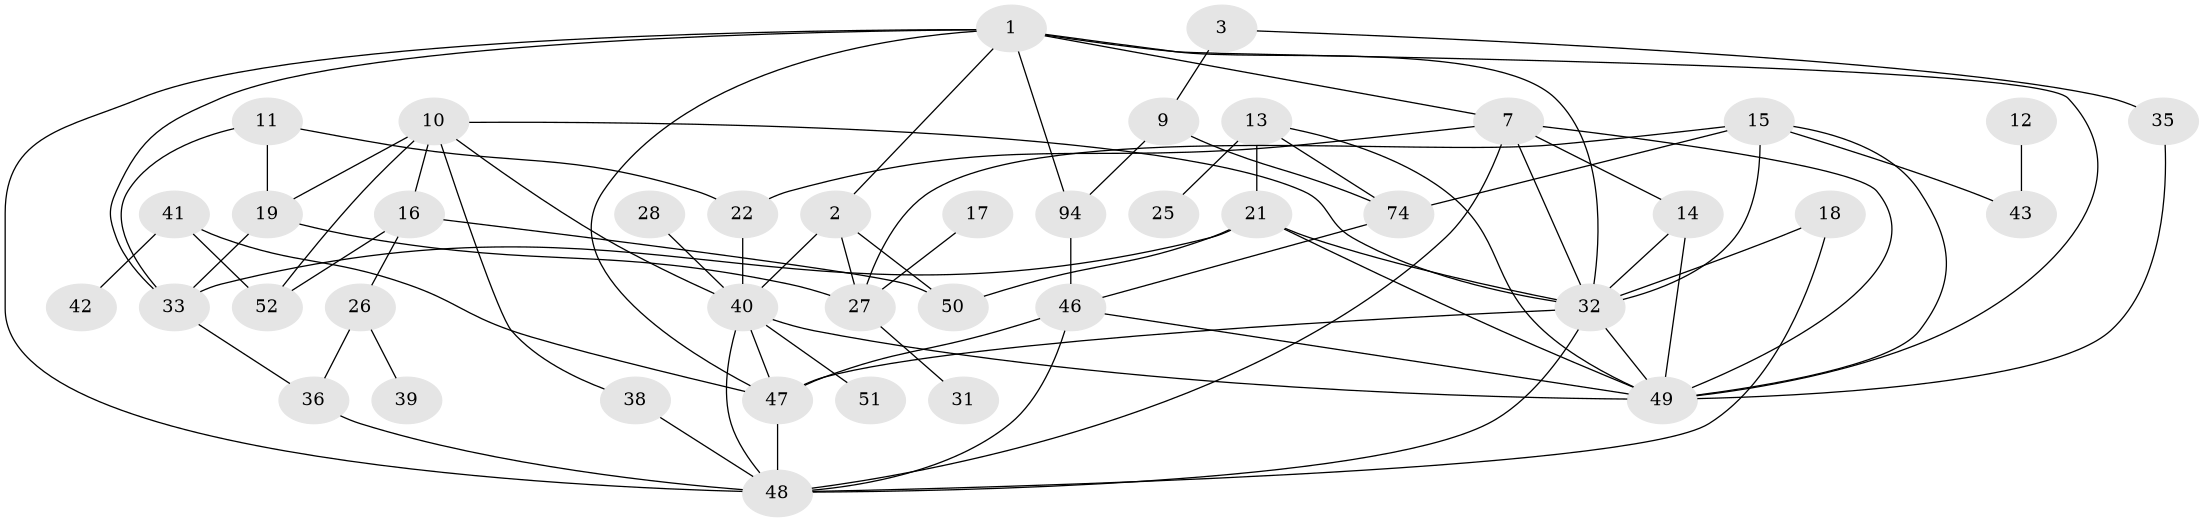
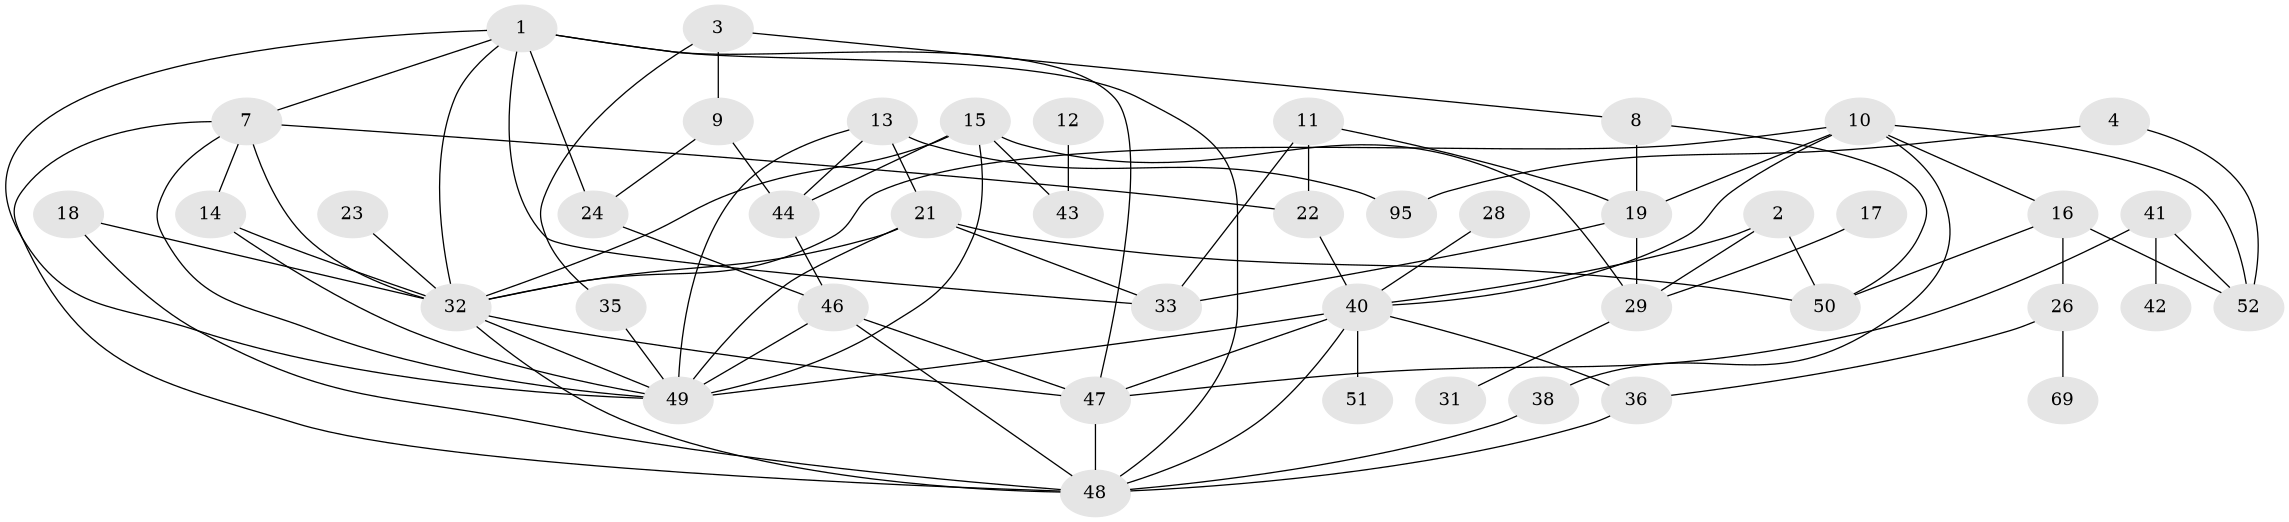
edge "1" -- "2": removed
node "8": added
node "4": added
node "23": added
node "94": label "94" -> "24"
node "25": label "25" -> "95"
node "74": label "74" -> "44"
node "27": label "27" -> "29"
edge "33" -- "36": now "40" -- "36"
node "39": label "39" -> "69"
